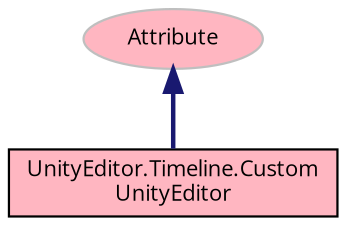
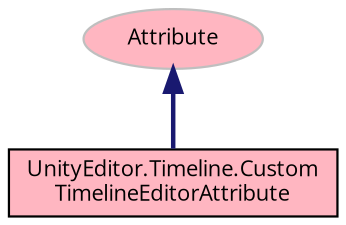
node "UnityEditor.Timeline.Custom UnityEditor": label "UnityEditor.Timeline.Custom UnityEditor" -> "UnityEditor.Timeline.Custom TimelineEditorAttribute"
